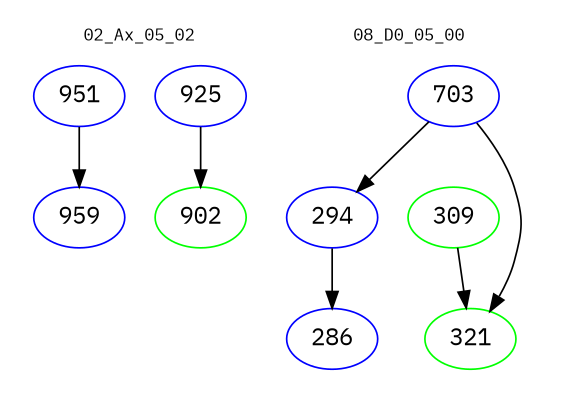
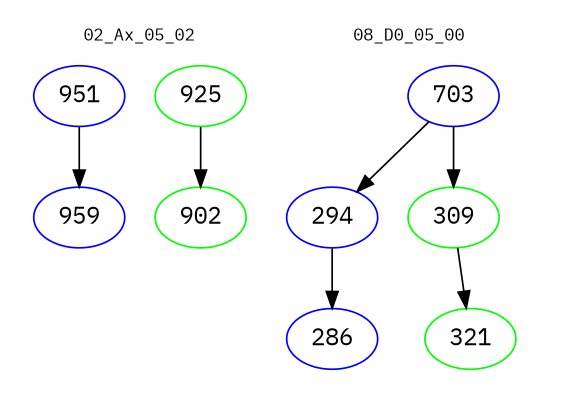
node "925": color blue -> green
edge "703" -> "321": now "703" -> "309"
